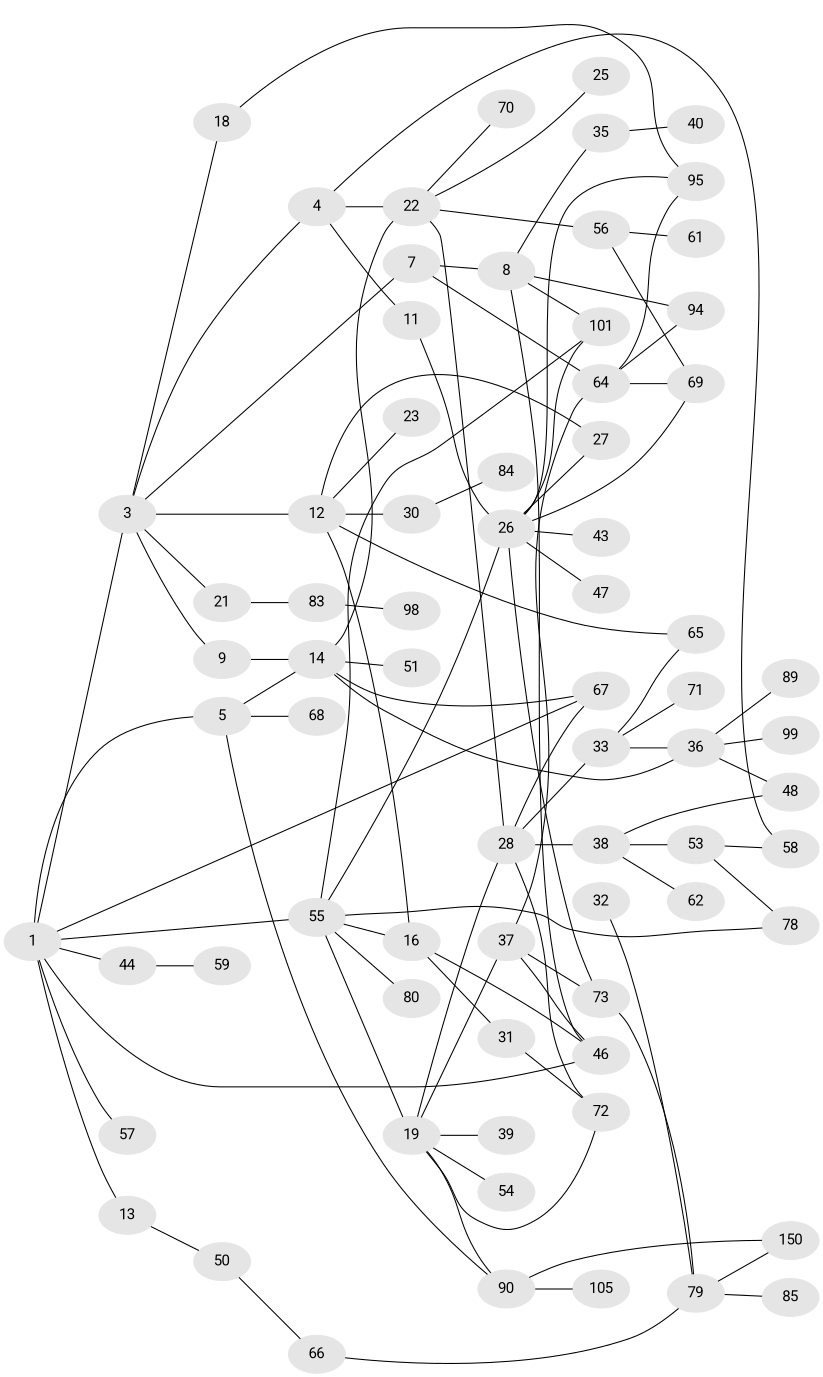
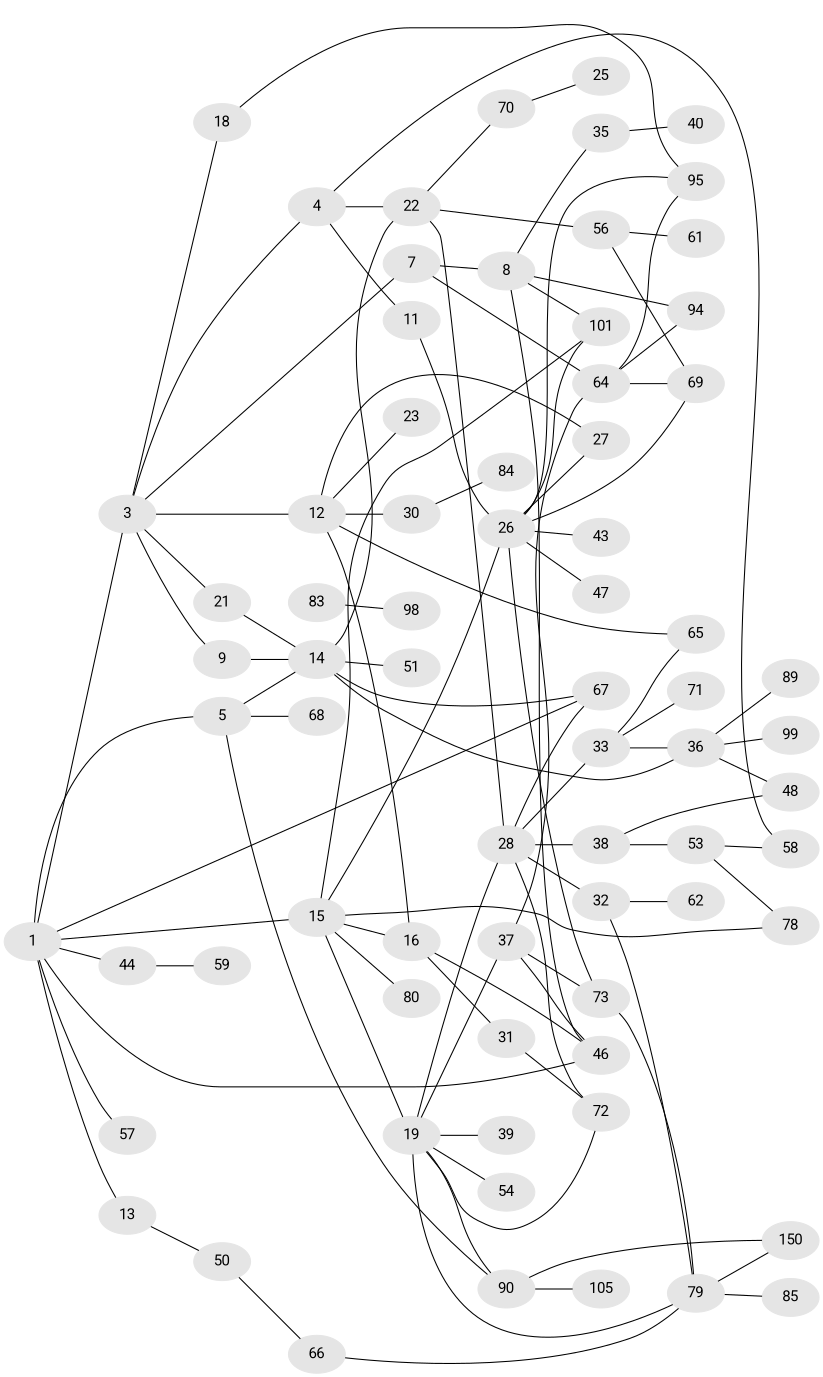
edge "25" -- "22": now "25" -- "70"
edge "21" -- "83": now "21" -- "14"
edge "28" -- "32": added
edge "38" -- "62": now "32" -- "62"
node "55": label "55" -> "15"
edge "19" -- "79": added
